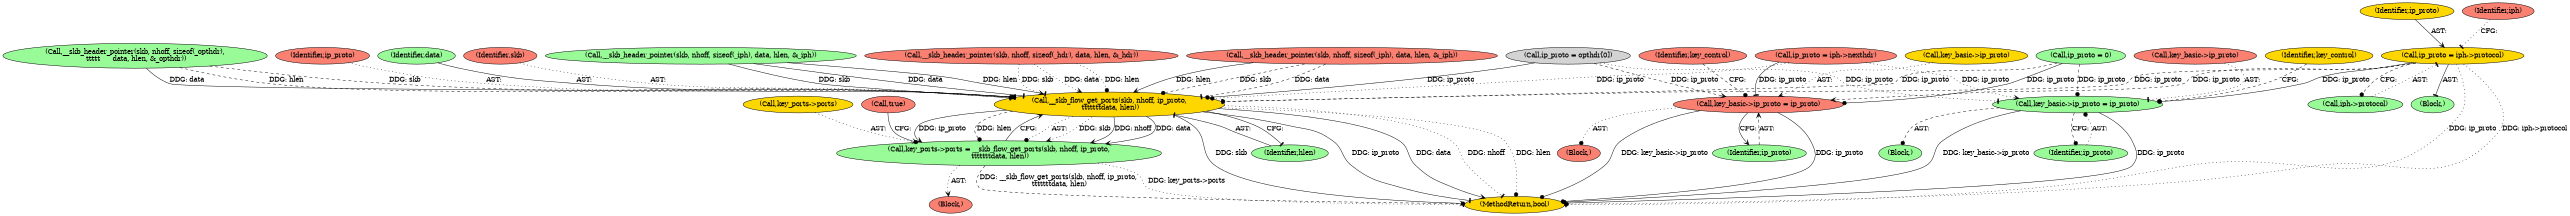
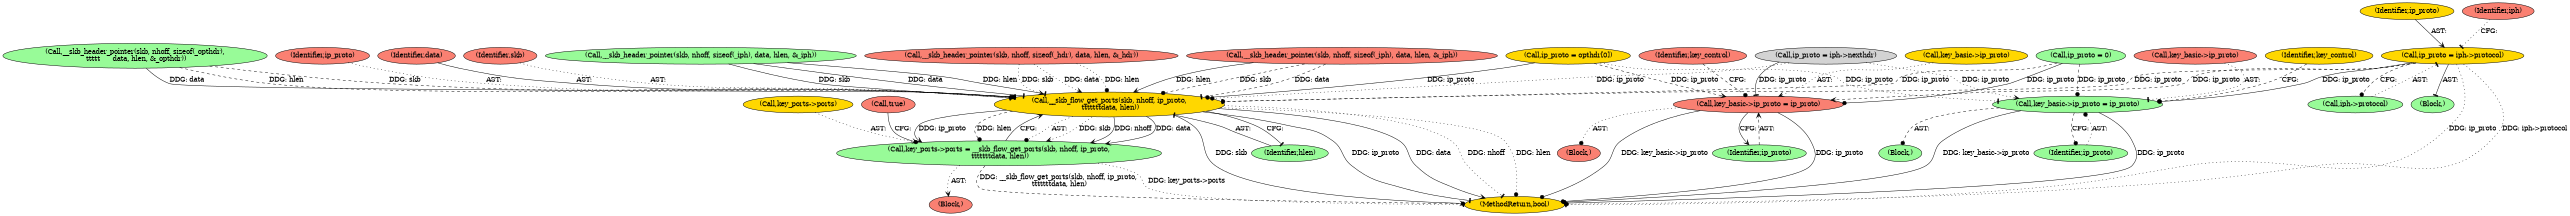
node "(Identifier,data)": fillcolor palegreen -> salmon
node "(Call,ip_proto = opthdr[0])": fillcolor lightgrey -> gold
node "(Call,ip_proto = iph->nexthdr)": fillcolor salmon -> lightgrey
